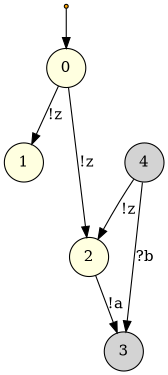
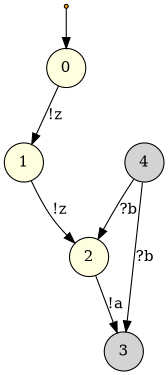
edge "0" -> "2": now "1" -> "2"
edge "4" -> "2": label "!z" -> "?b"
